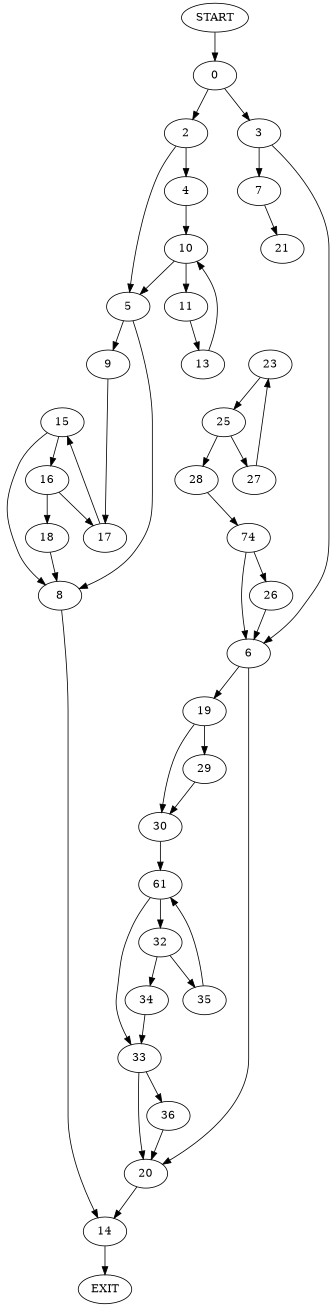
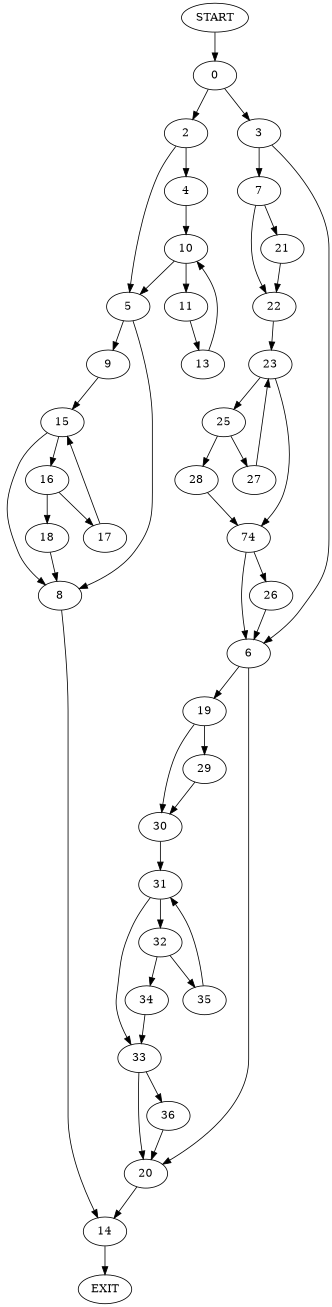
node "22": added
edge "9" -> "17": now "9" -> "15"
edge "23" -> "74": added
node "61": label "61" -> "31"
